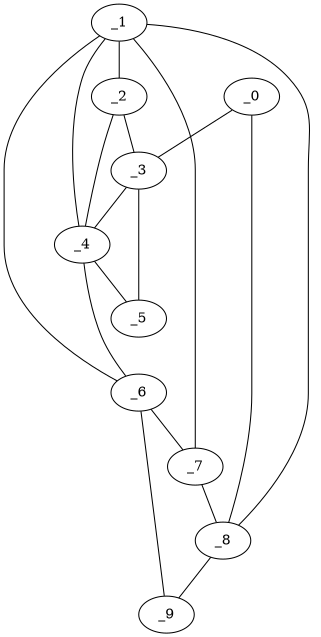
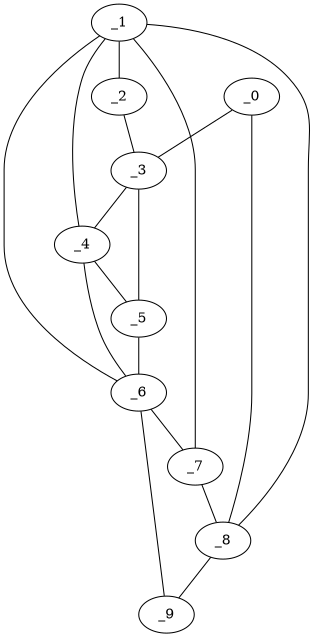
edge "_2" -- "_4": removed
edge "_5" -- "_6": added
